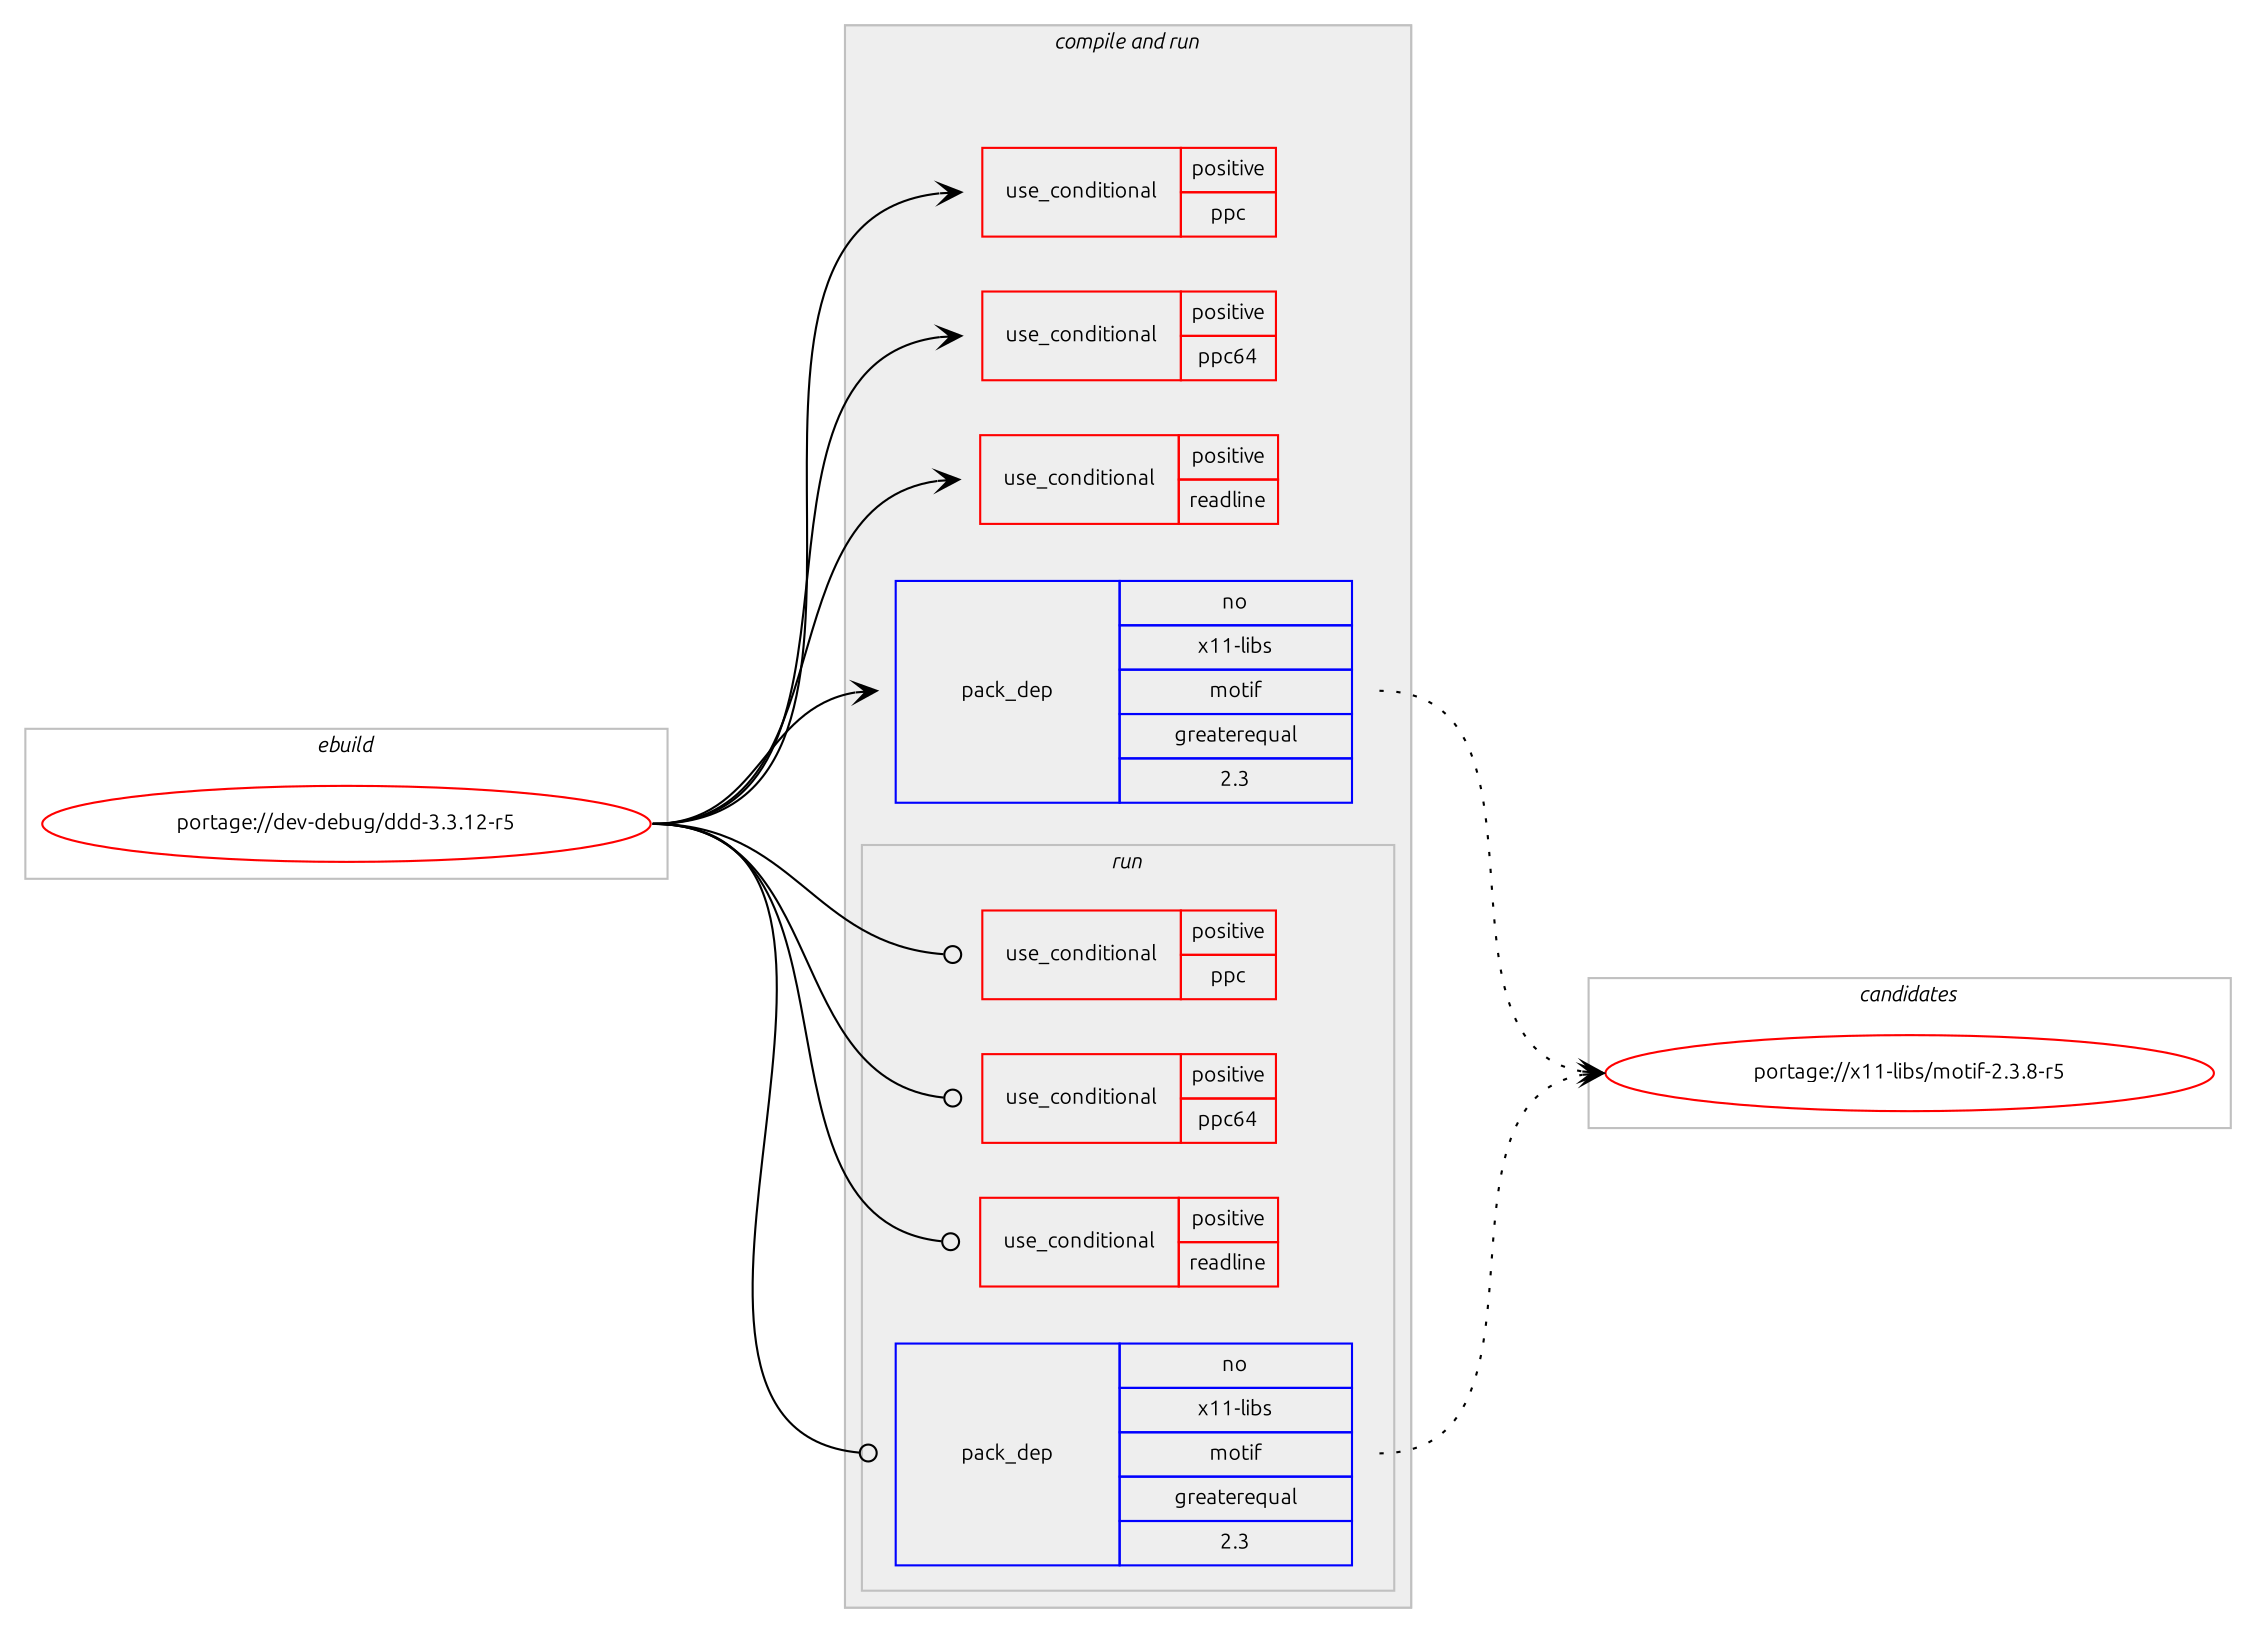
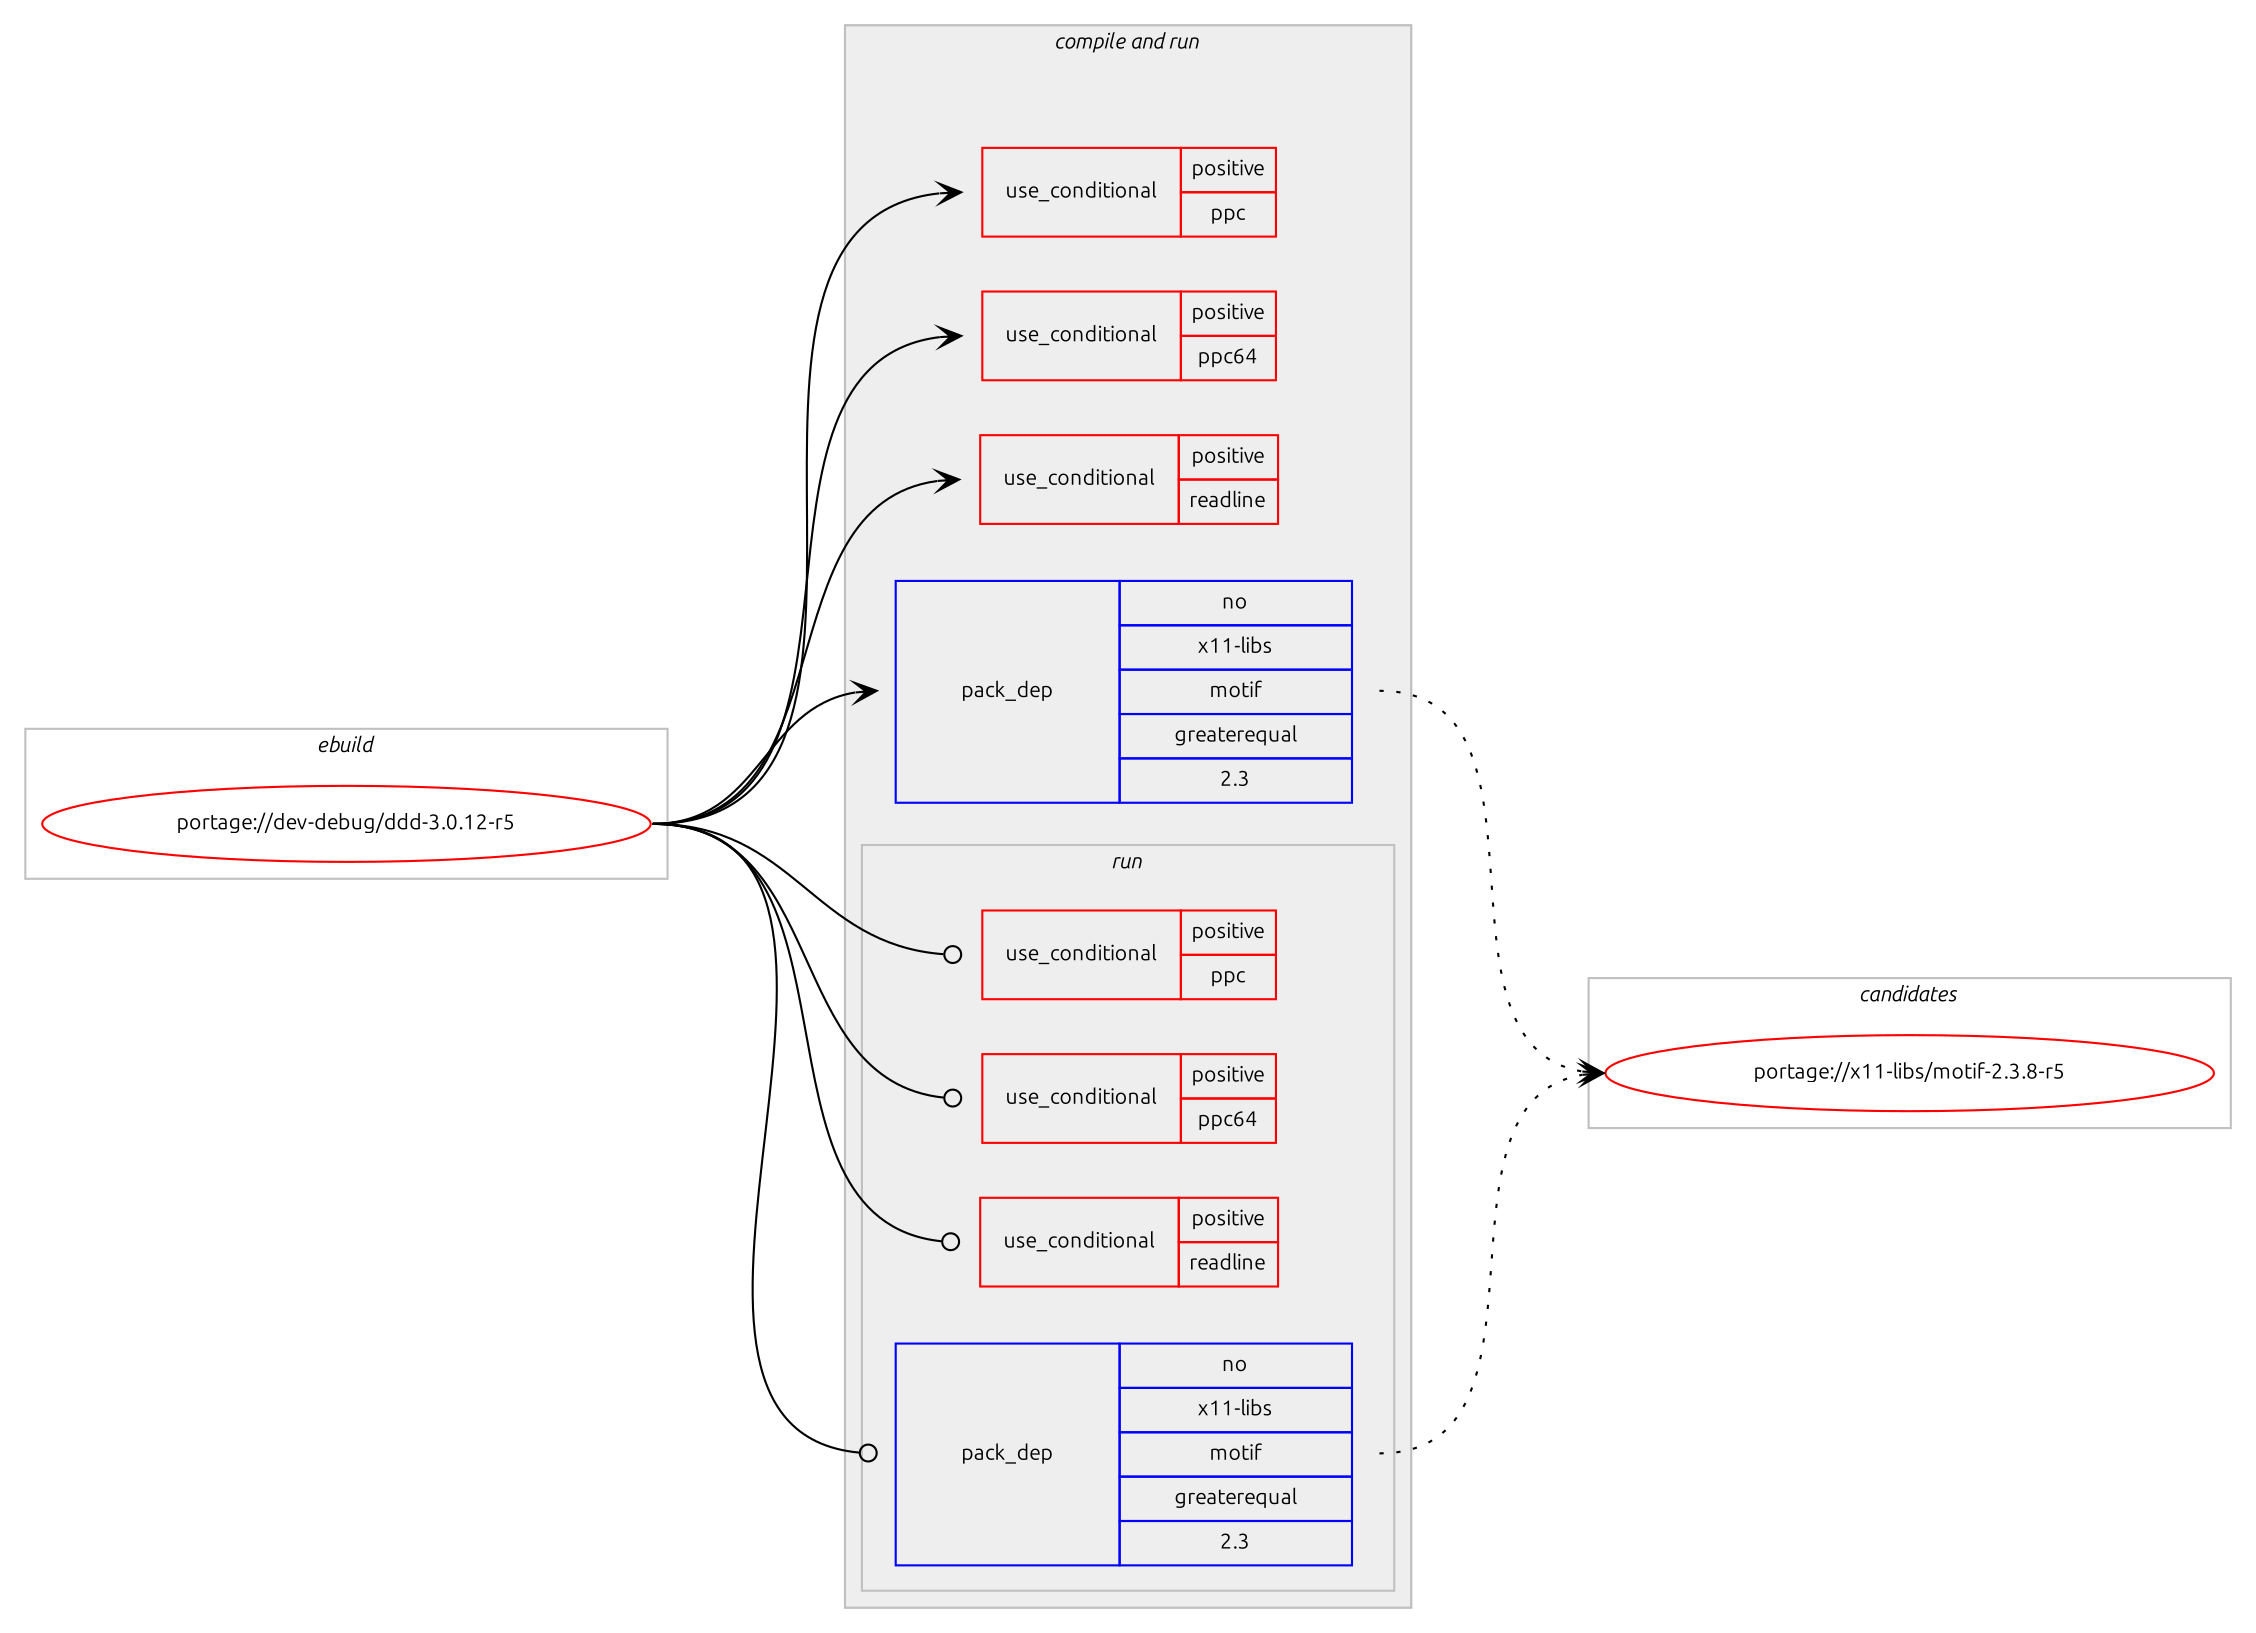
node "portage://dev-debug/ddd-3.3.12-r5": label "portage://dev-debug/ddd-3.3.12-r5" -> "portage://dev-debug/ddd-3.0.12-r5"
